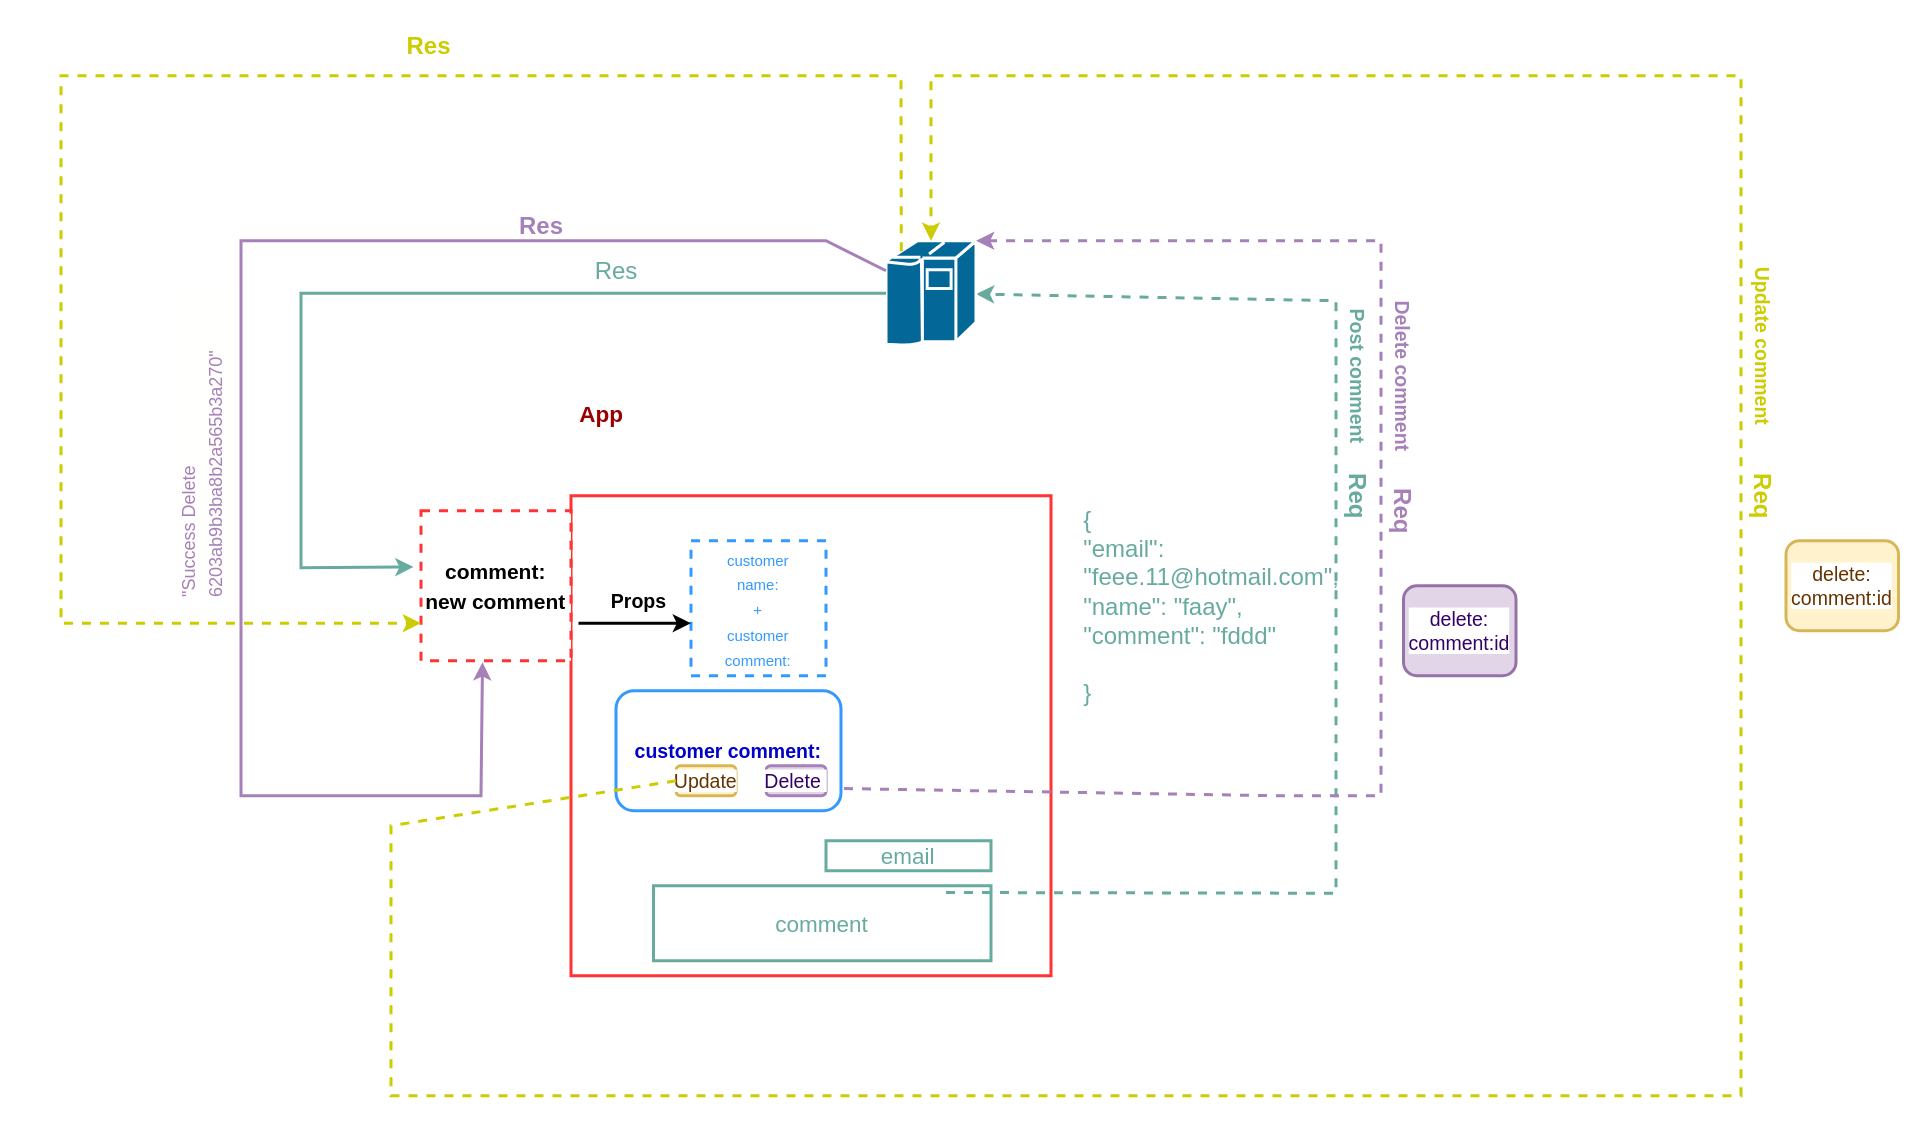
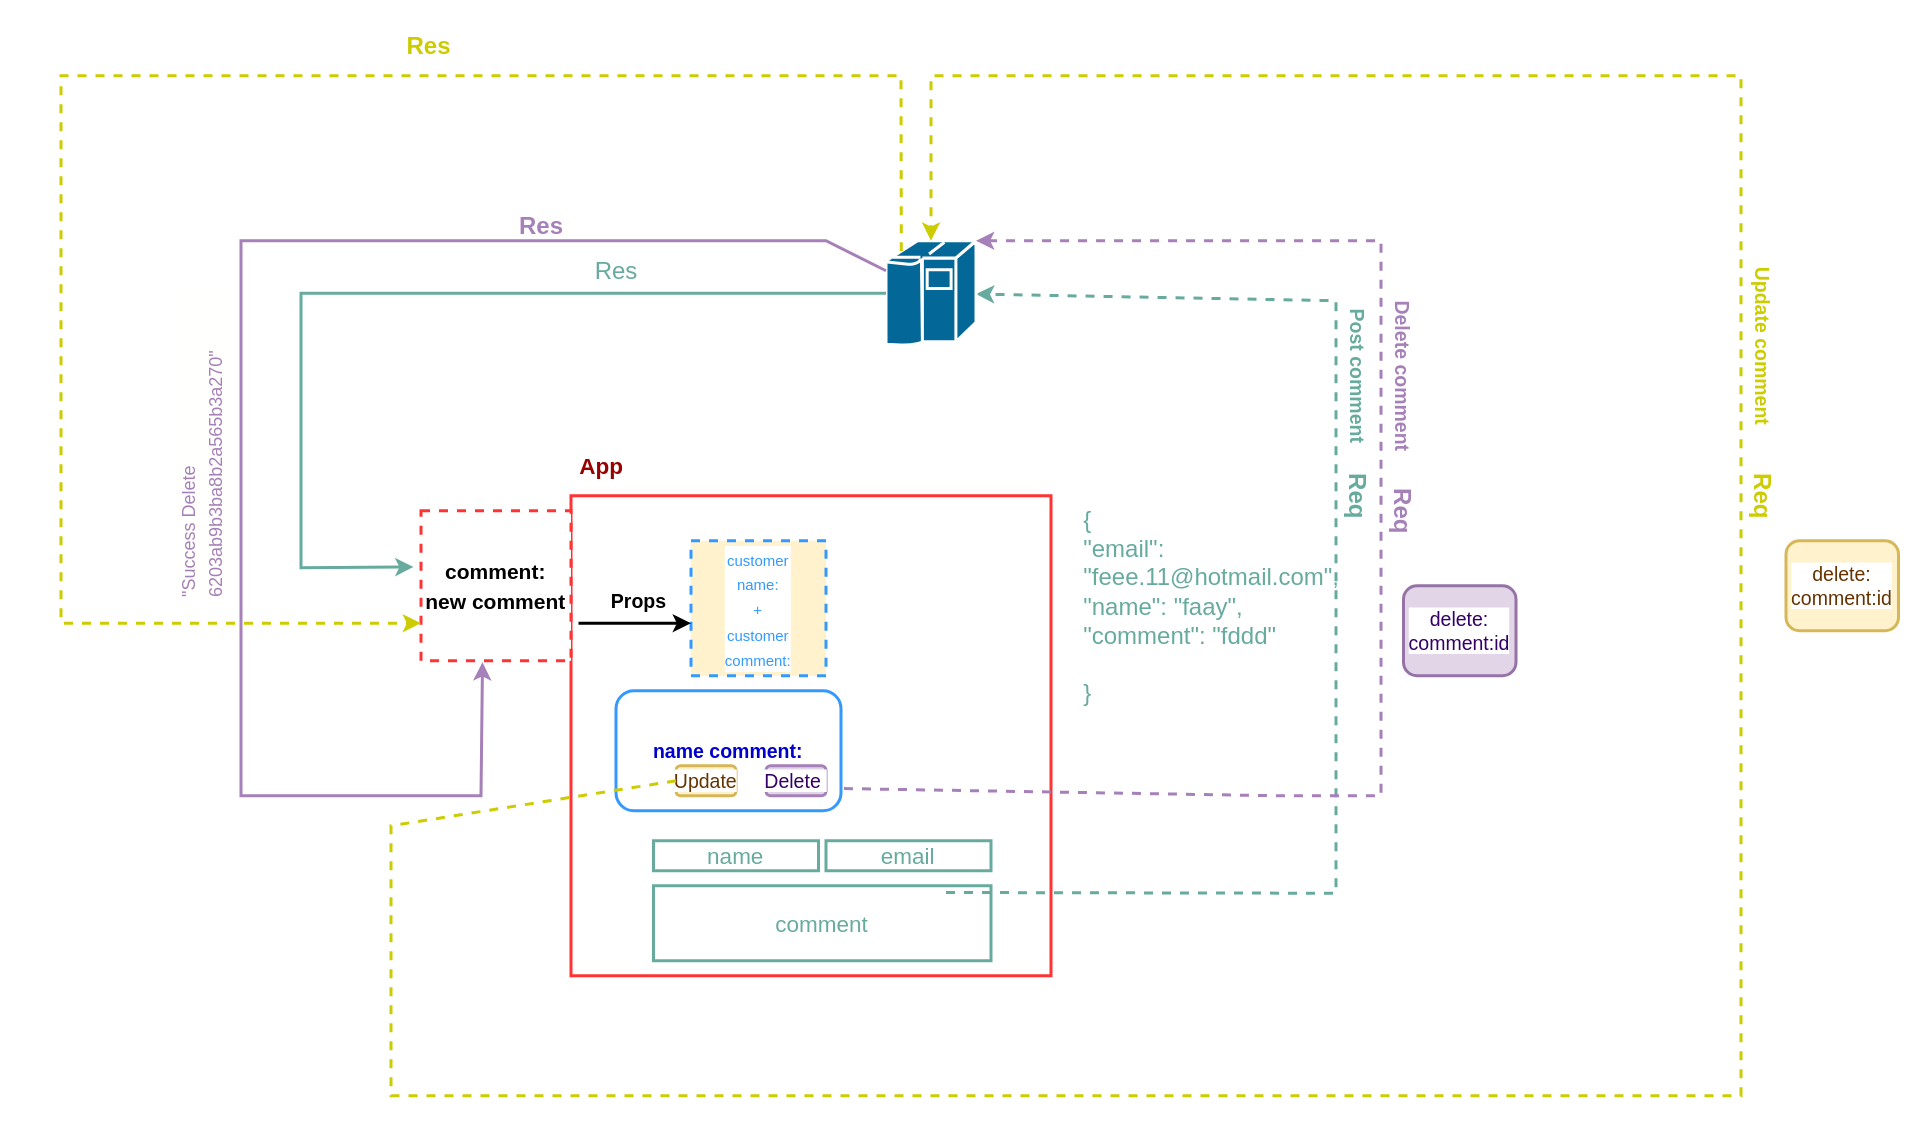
node "App": moved (601, 413) -> (601, 466)
node "customer name: + customer comment:": fillcolor #ffffff -> #fff2cc
node "customer comment:": label "customer comment:" -> "name comment:"
node "name": added
